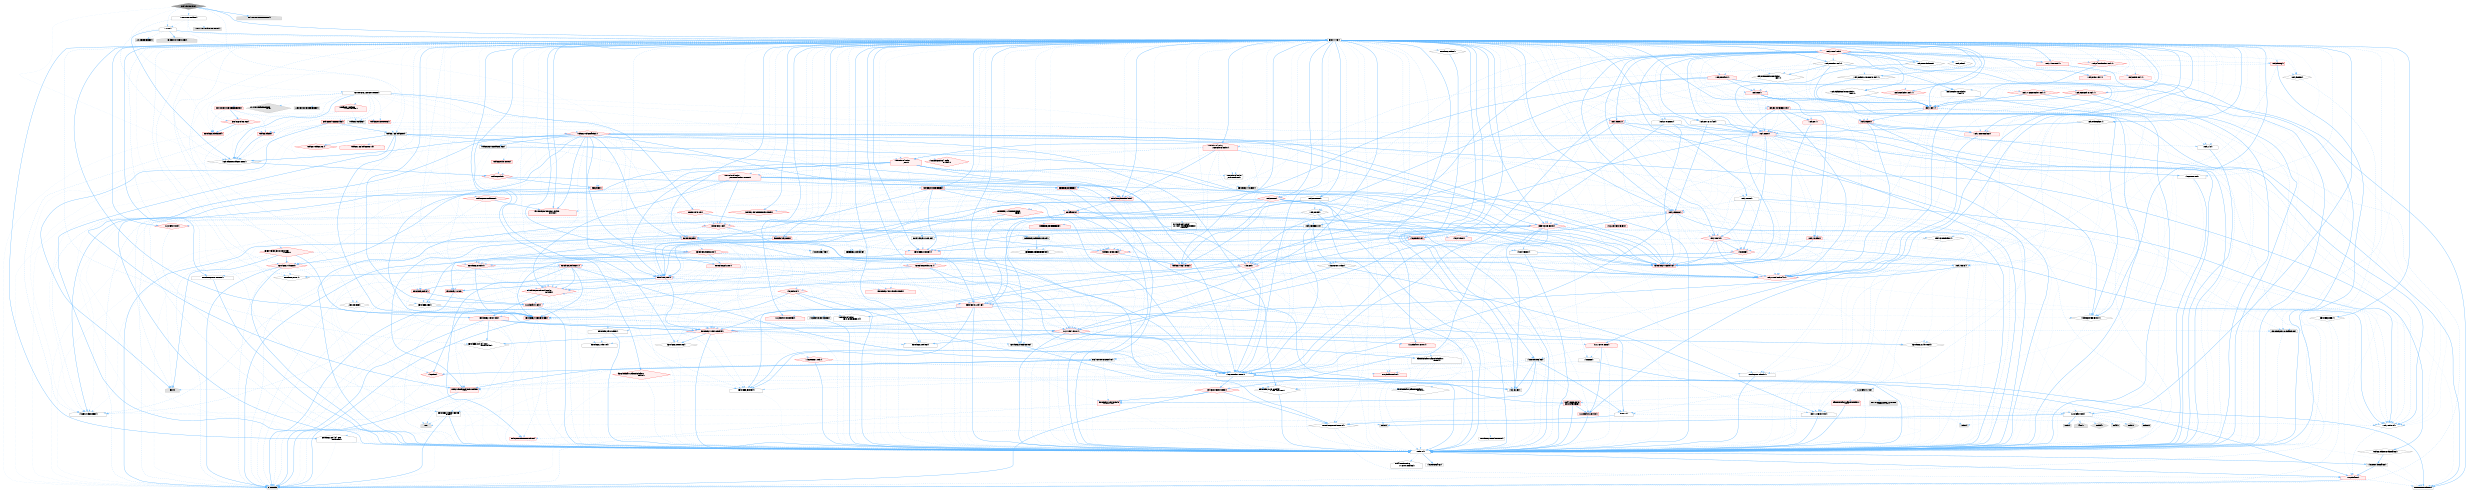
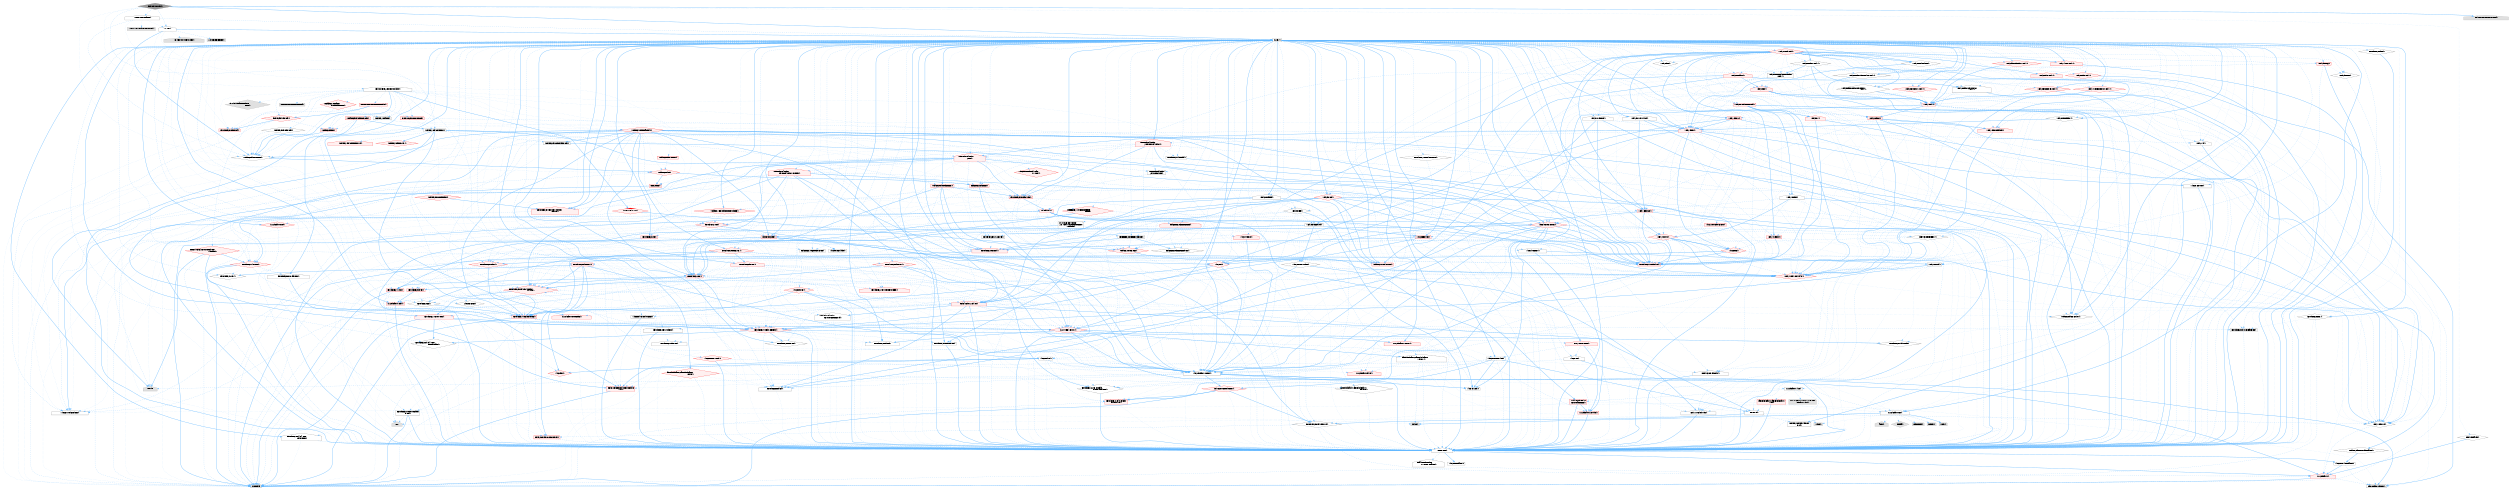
edge "AITypes.h" -> "NavigationSystemTypes.h": style bold -> dotted
node "CoreMinimal.h": label "CoreMinimal.h" -> "IsArray.h"
node "Math/QuatRotationTranslation Matrix.h": shape diamond -> note
node "Math/ScaleMatrix.h": shape house -> diamond
node "Interfaces/Interface _AssetUserData.h": shape house -> diamond
node "Engine/EngineBaseTypes.h": label "Engine/EngineBaseTypes.h" -> "Interface/EngineBaseTypes.h"
node "UObject/StructOnScope.h": label "UObject/StructOnScope.h" -> "ByteSwap/StructOnScope.h"
node "UObject/CoreNetTypes.h": added
node "WeakObjectPtr/ObjectMacros.h": label "WeakObjectPtr/ObjectMacros.h" -> "UObject/ObjectMacros.h"
edge "Math/BoxSphereBounds.h" -> "PreprocessorHelpers.h": now "Math/BoxSphereBounds.h" -> "Math/MathFwd.h"
node "SharedPointer/Tuple.h": label "SharedPointer/Tuple.h" -> "Templates/Tuple.h"
edge "Delegates/IDelegateInstance.h" -> "Templates/TypeHash.h": style dotted -> bold
node "Delegates/Assignable.h": label "Delegates/Assignable.h" -> "Delegates/IntegerSequence.h"
edge "Math/RangeBound.h" -> "Misc/AssertionMacros.h": now "Misc/Timeout.h" -> "Misc/AssertionMacros.h"
node "BrainComponent/CString.h": label "BrainComponent/CString.h" -> "Misc/CString.h"
node "UObject/UObjectHierarchy Fwd.h": added
node "stdlib.h": label "stdlib.h" -> "generated.h"
node "stdio.h": removed
node "EngineDefines.h": added
node "Templates/IntegralConstant.h": shape note -> diamond
node "MathFwd.h": label "MathFwd.h" -> "CoreTypes.h"
